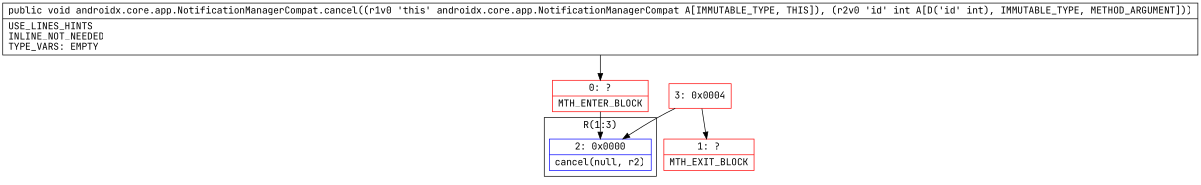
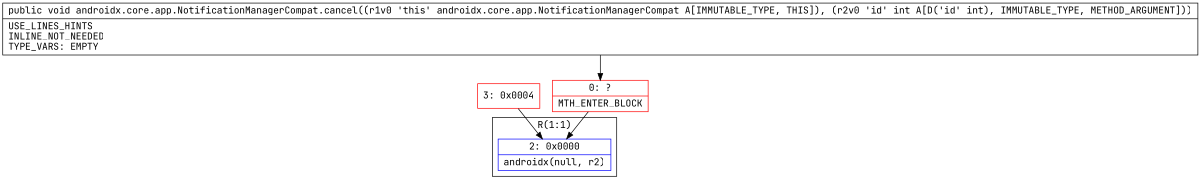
cluster "R(1:3)": label "R(1:3)" -> "R(1:1)"
node "1: ?": removed
node "2: 0x0000": text "cancel(null, r2)" -> "androidx(null, r2)"
